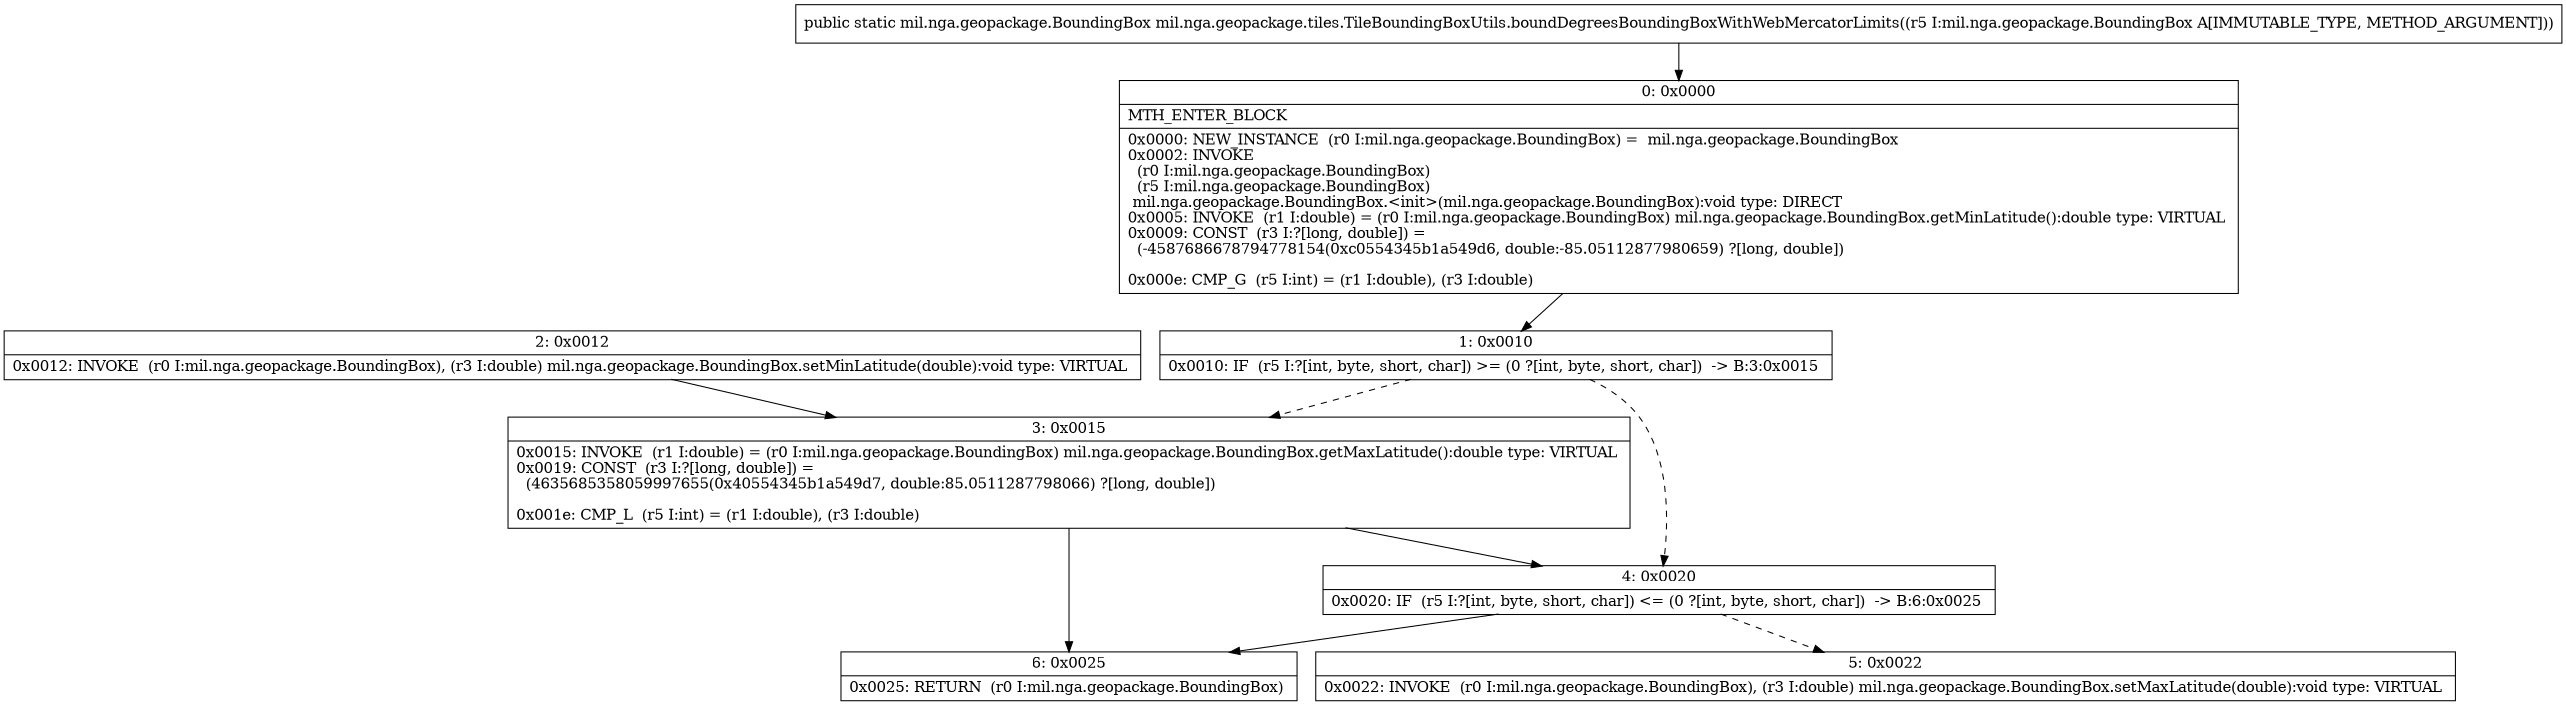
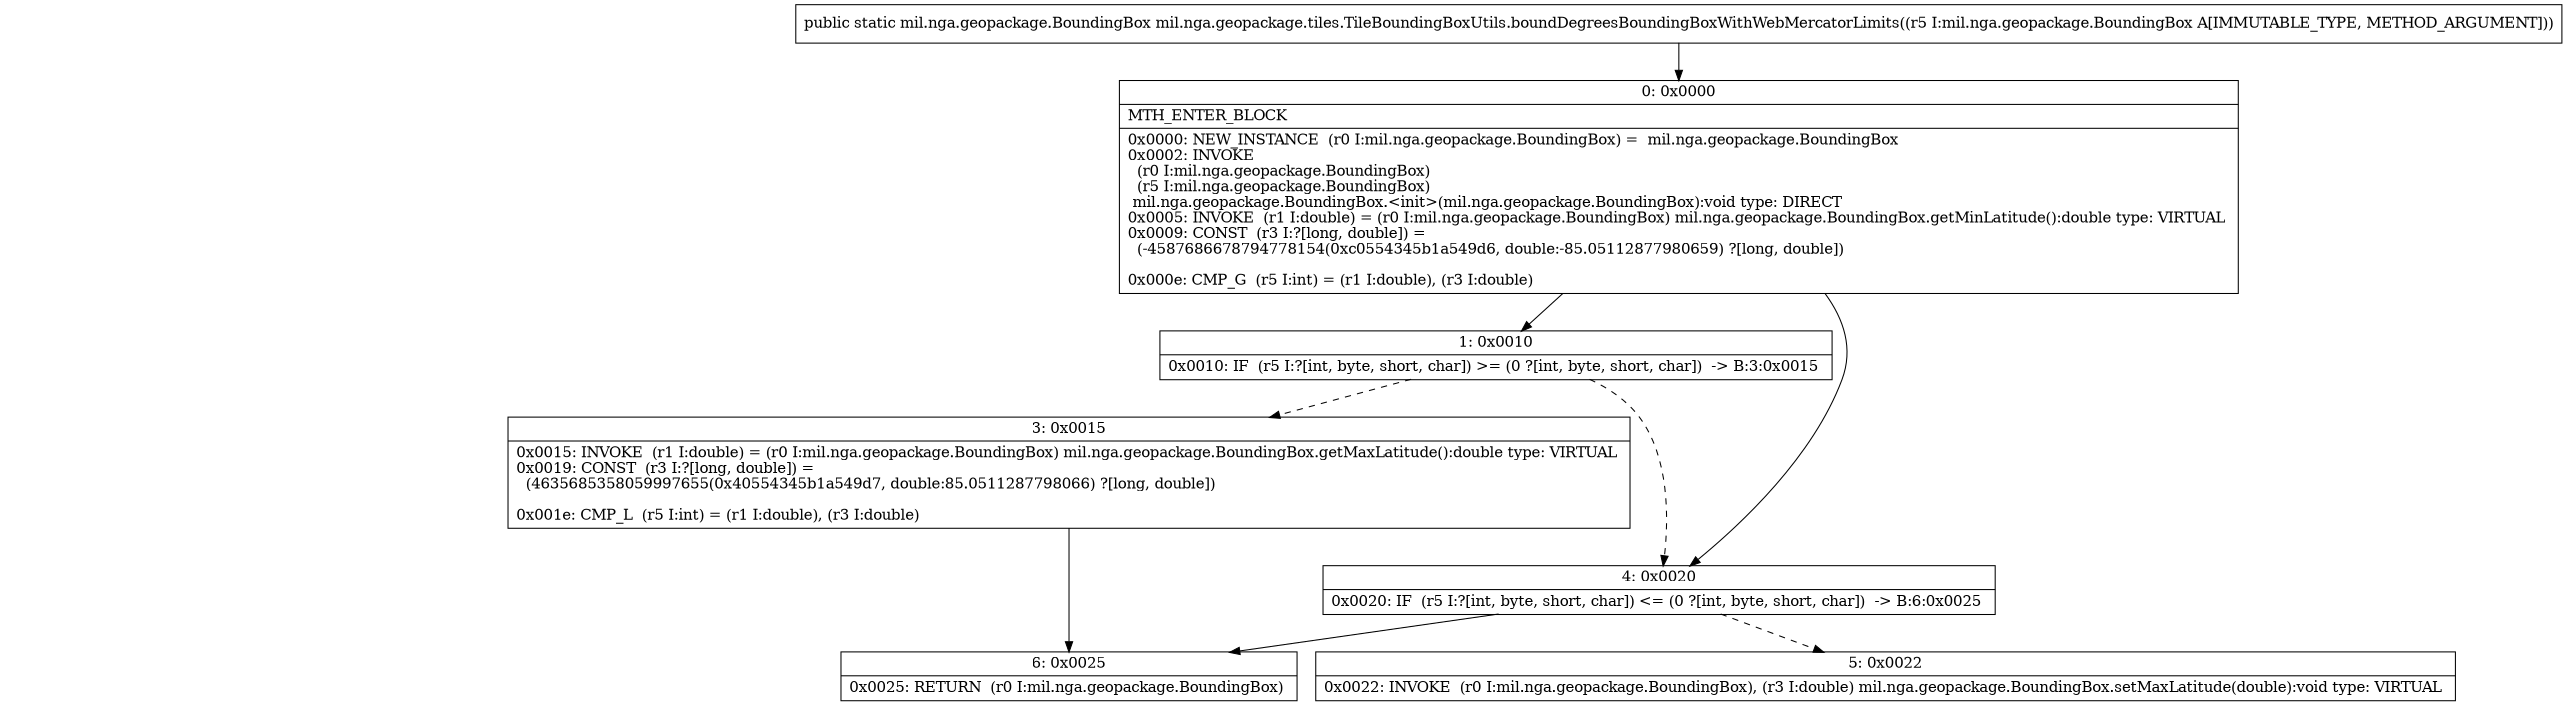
node "2: 0x0012": removed
edge "3: 0x0015" -> "4: 0x0020": now "0: 0x0000" -> "4: 0x0020"
